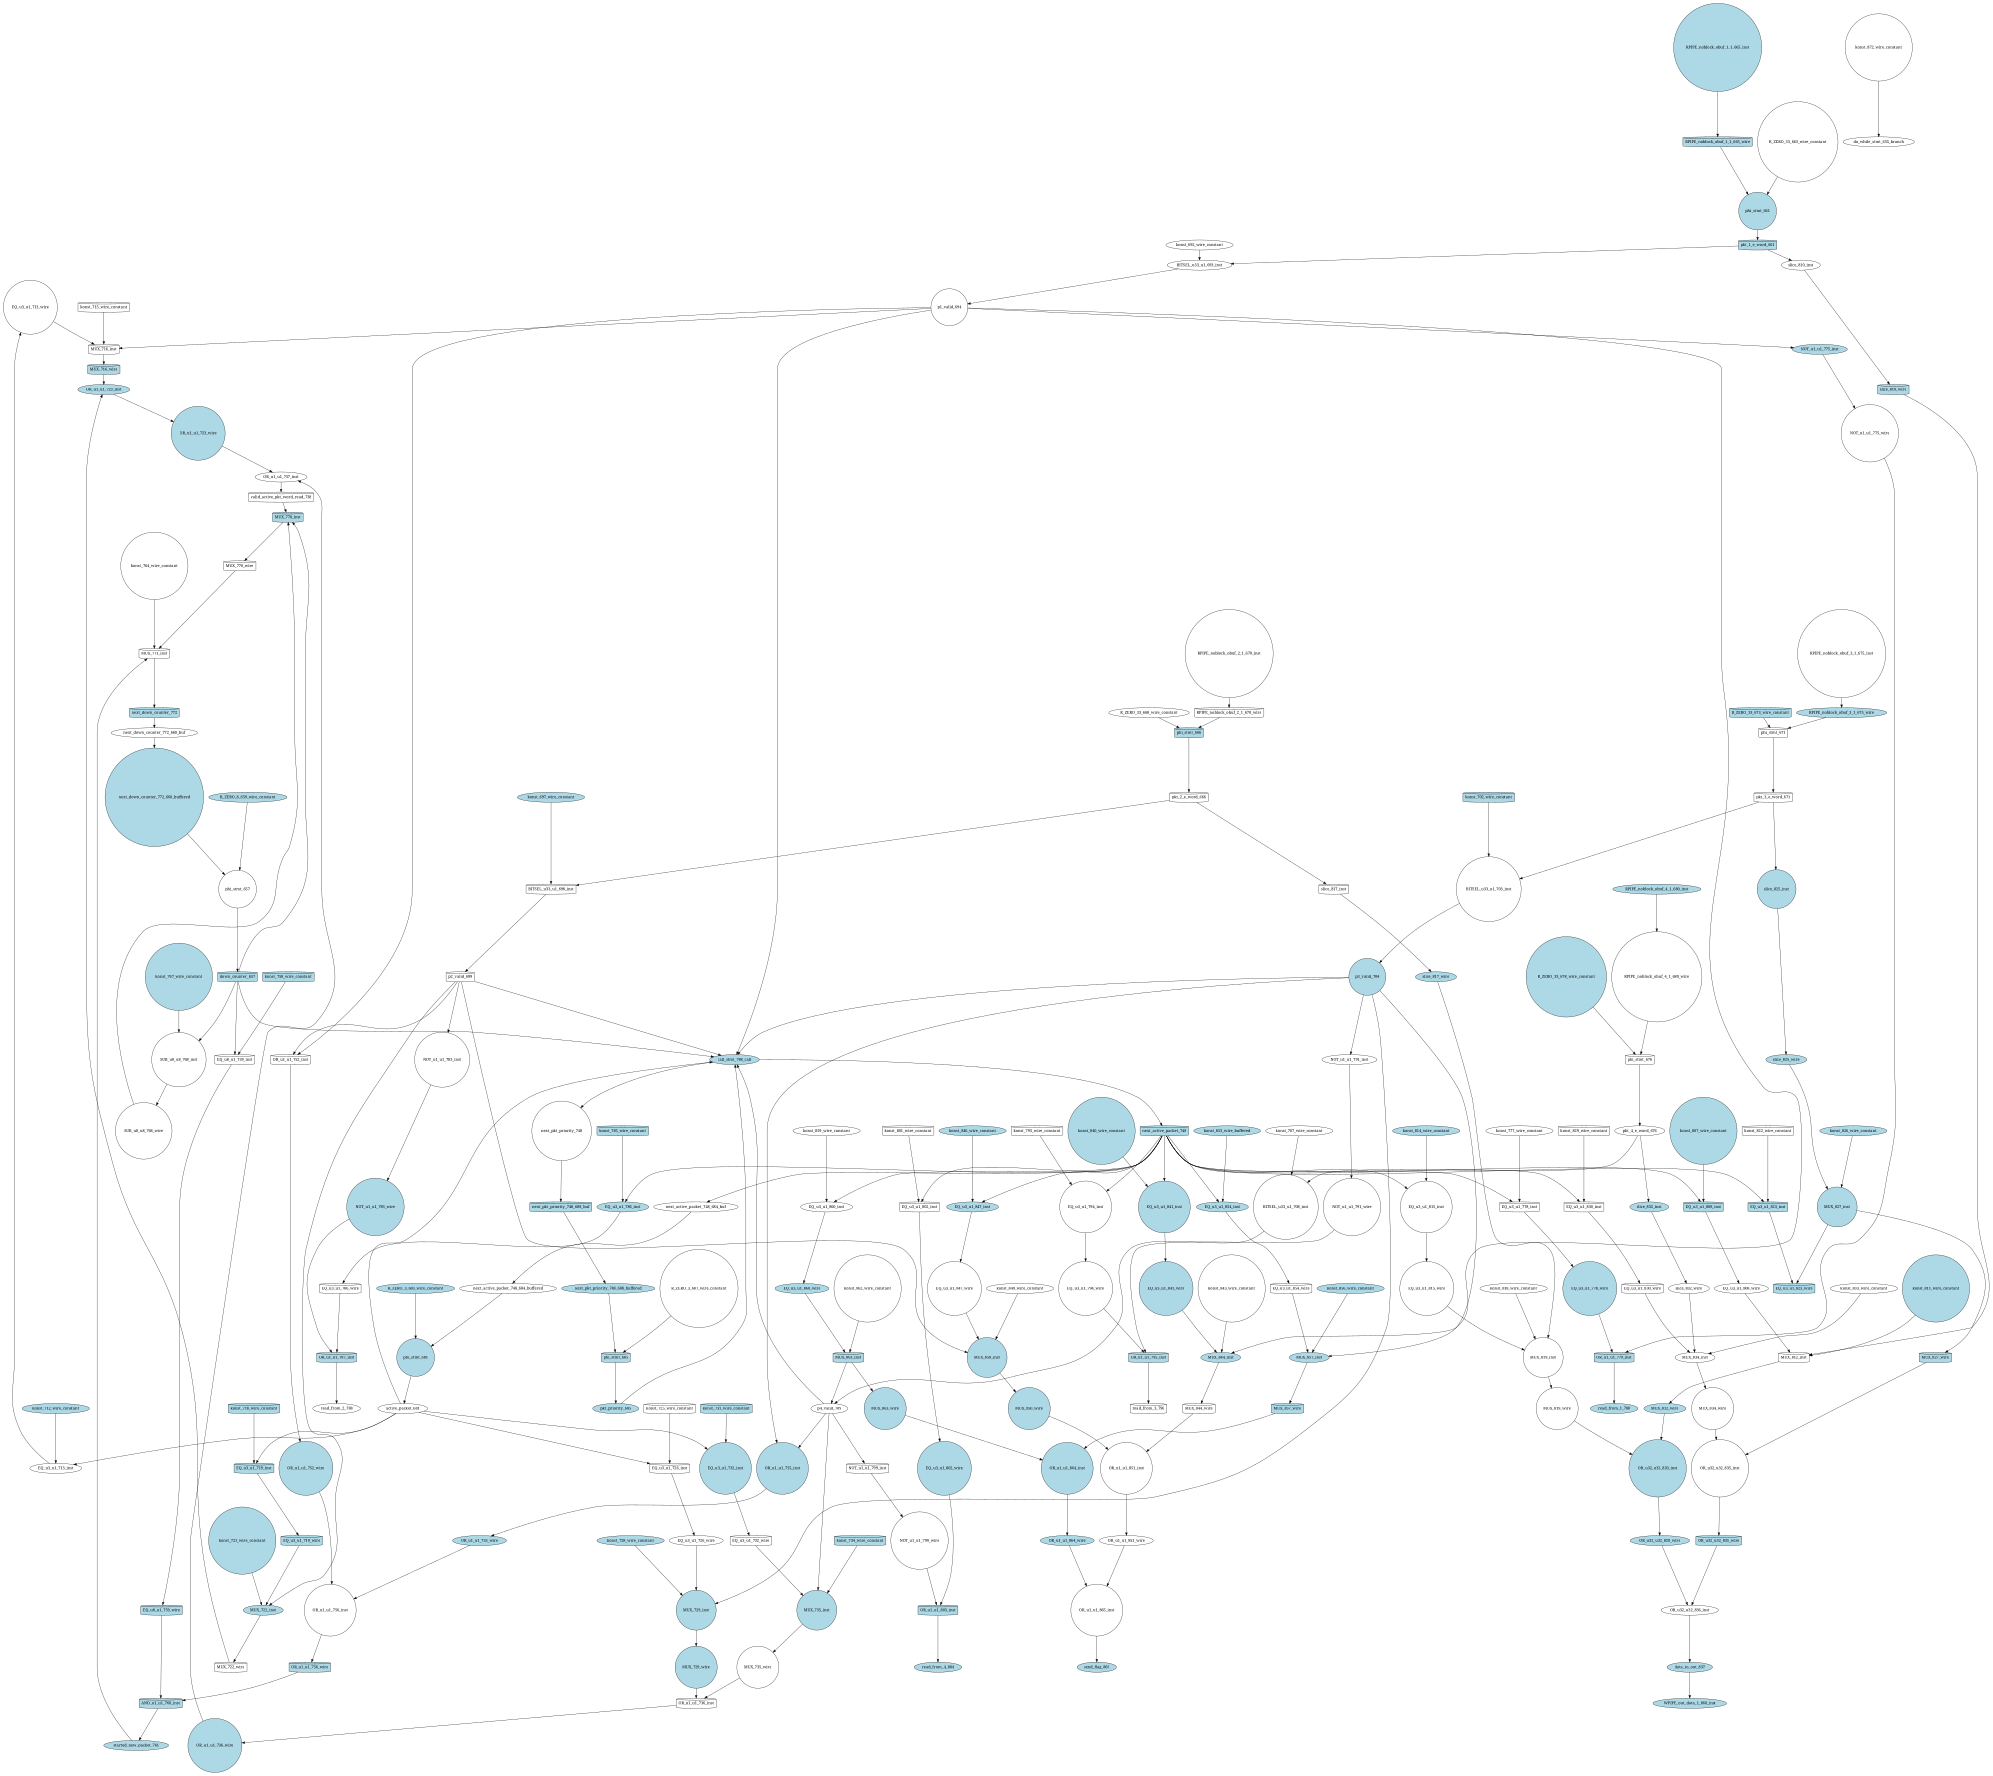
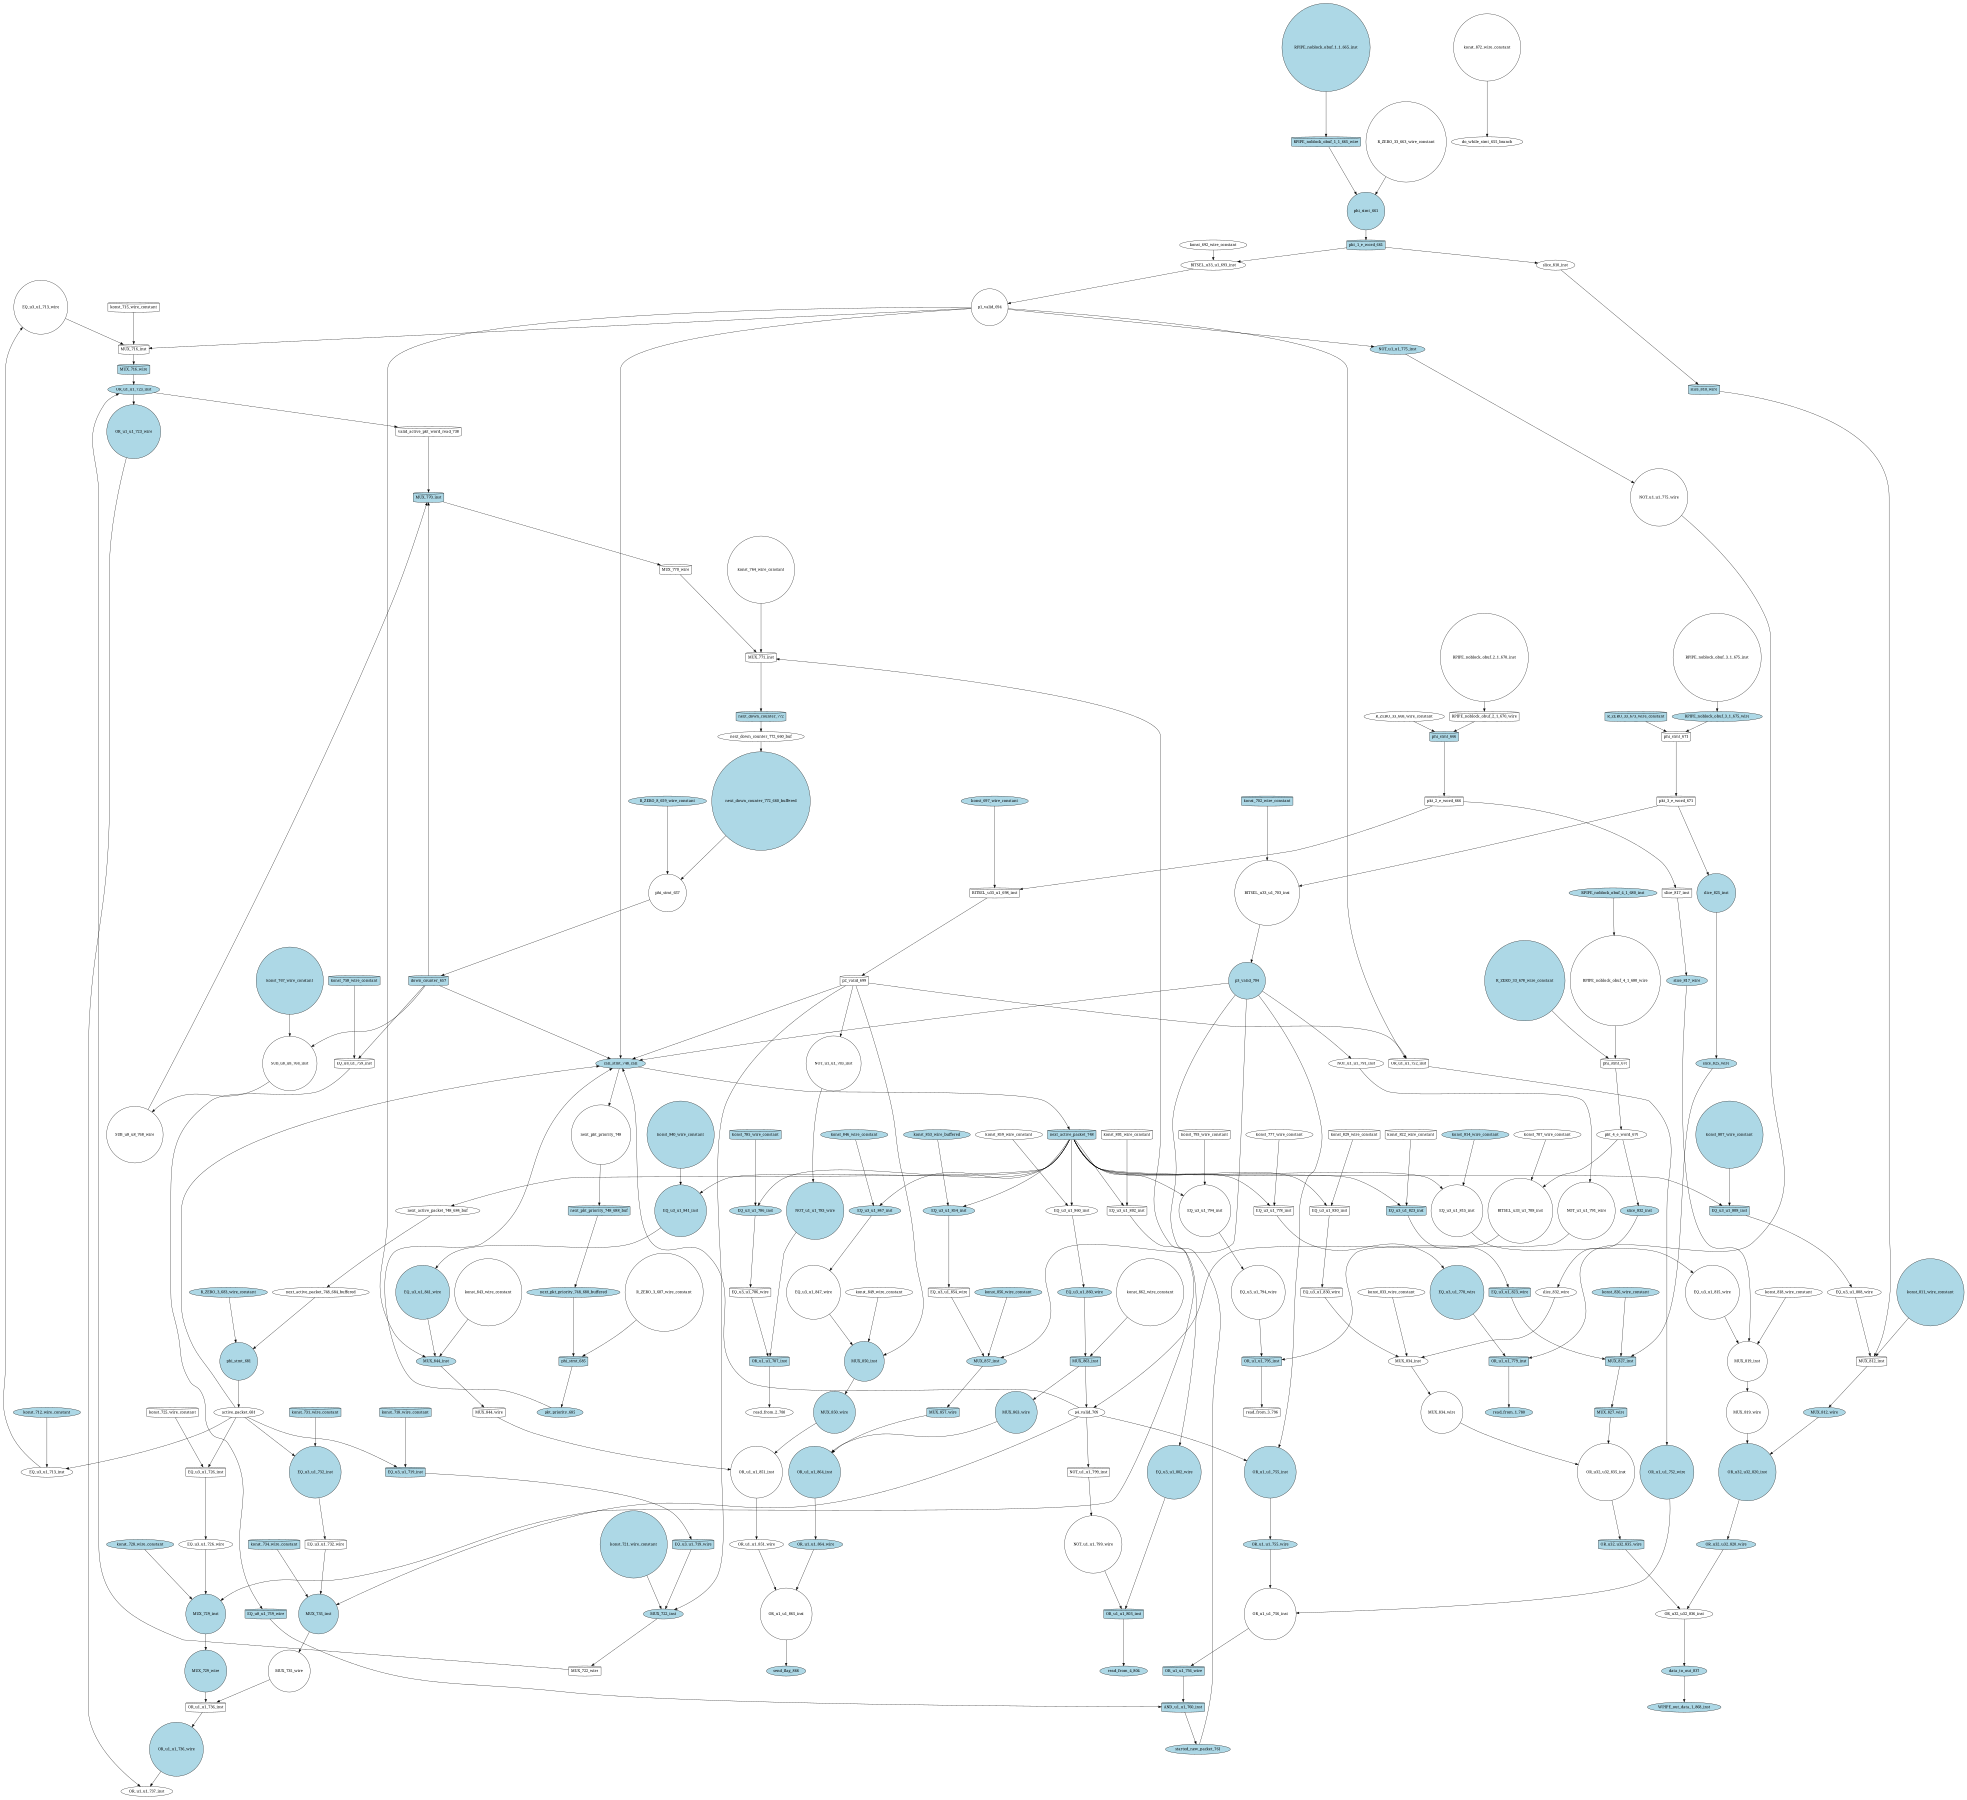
edge "OR_u1_u1_737_inst" -> "valid_active_pkt_word_read_738": now "OR_u1_u1_723_inst" -> "valid_active_pkt_word_read_738"
node "MUX_827_inst": shape circle -> cylinder
edge "MUX_827_inst" -> "EQ_u3_u1_823_wire": reversed
